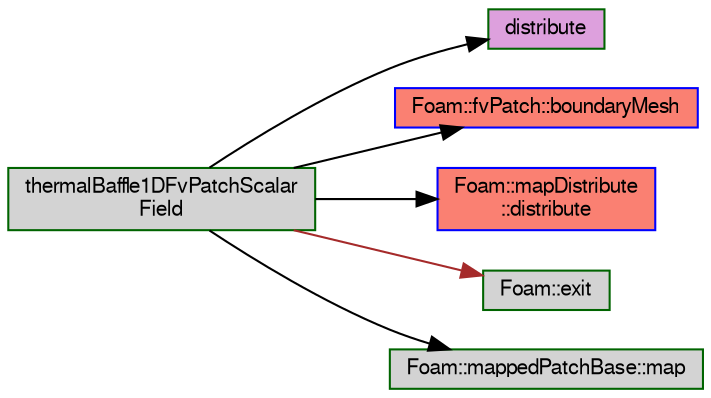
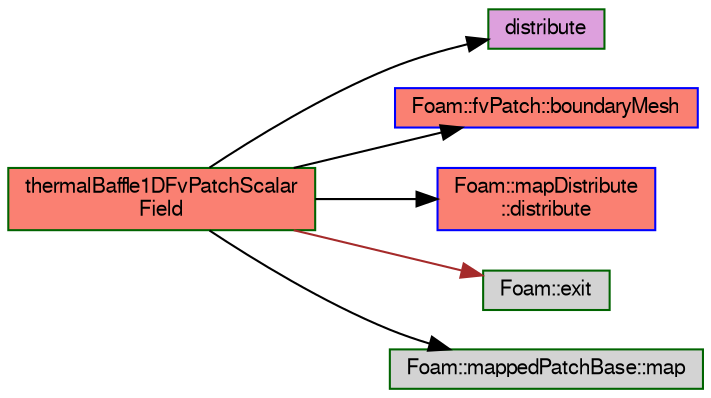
node "thermalBaffle1DFvPatchScalar Field": fillcolor lightgrey -> salmon
